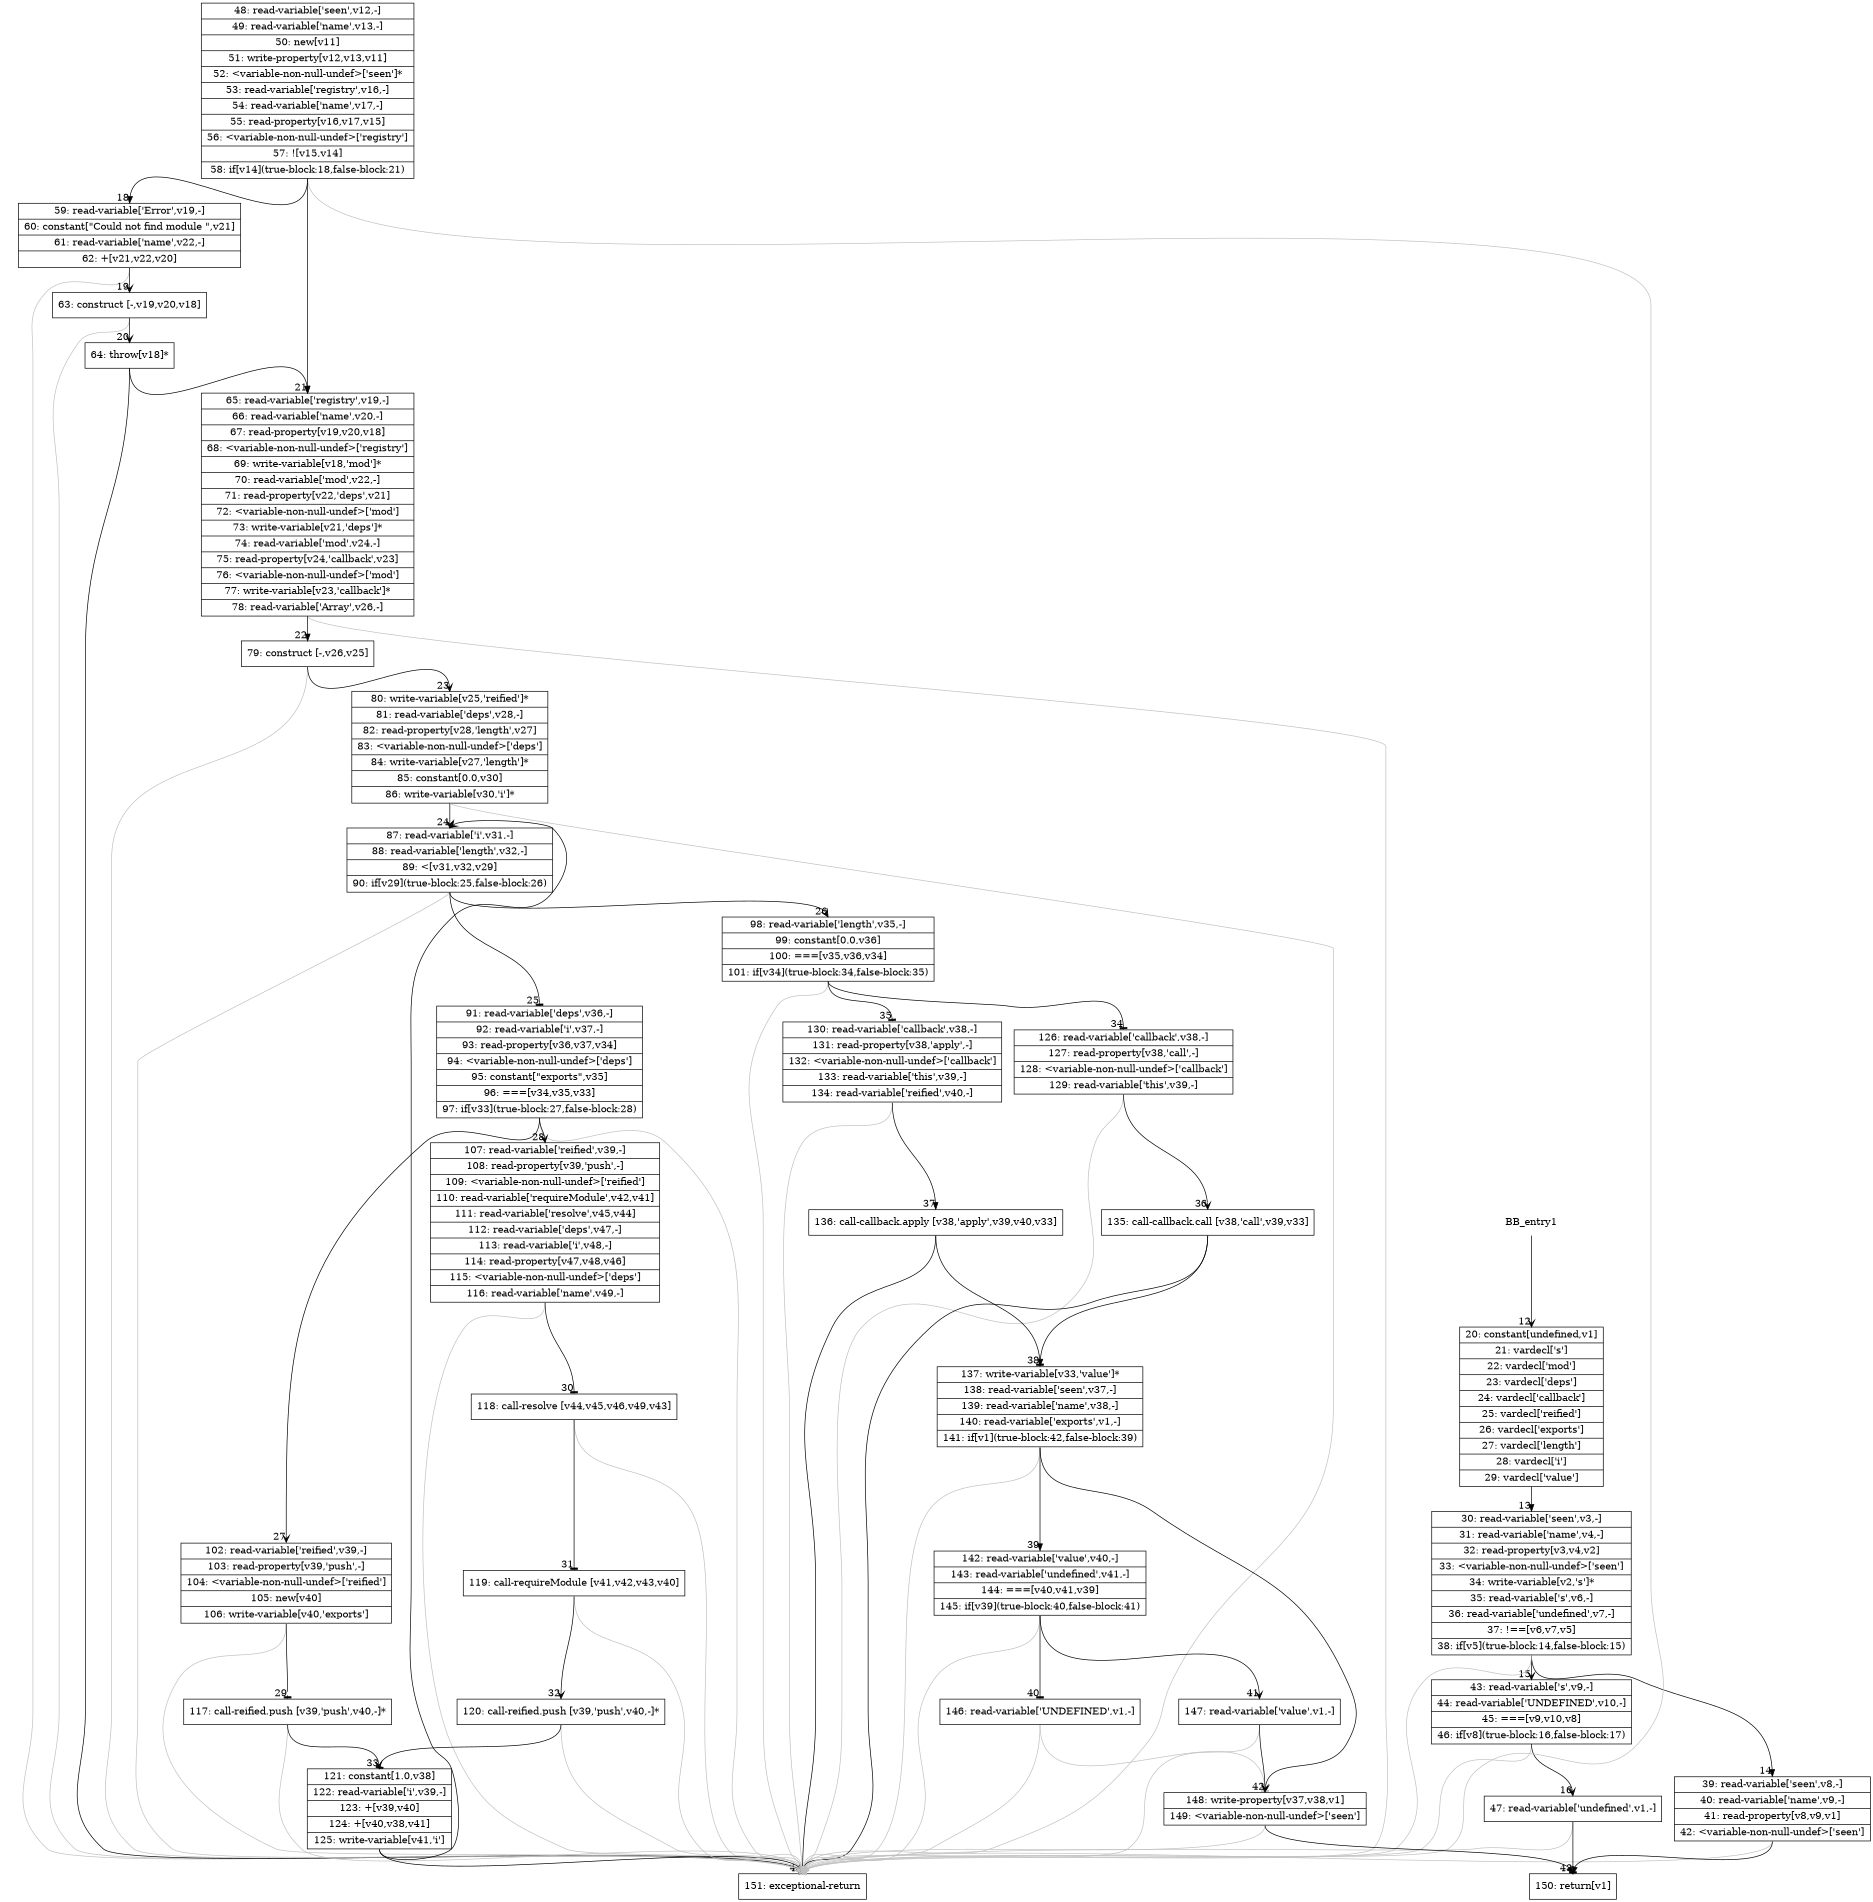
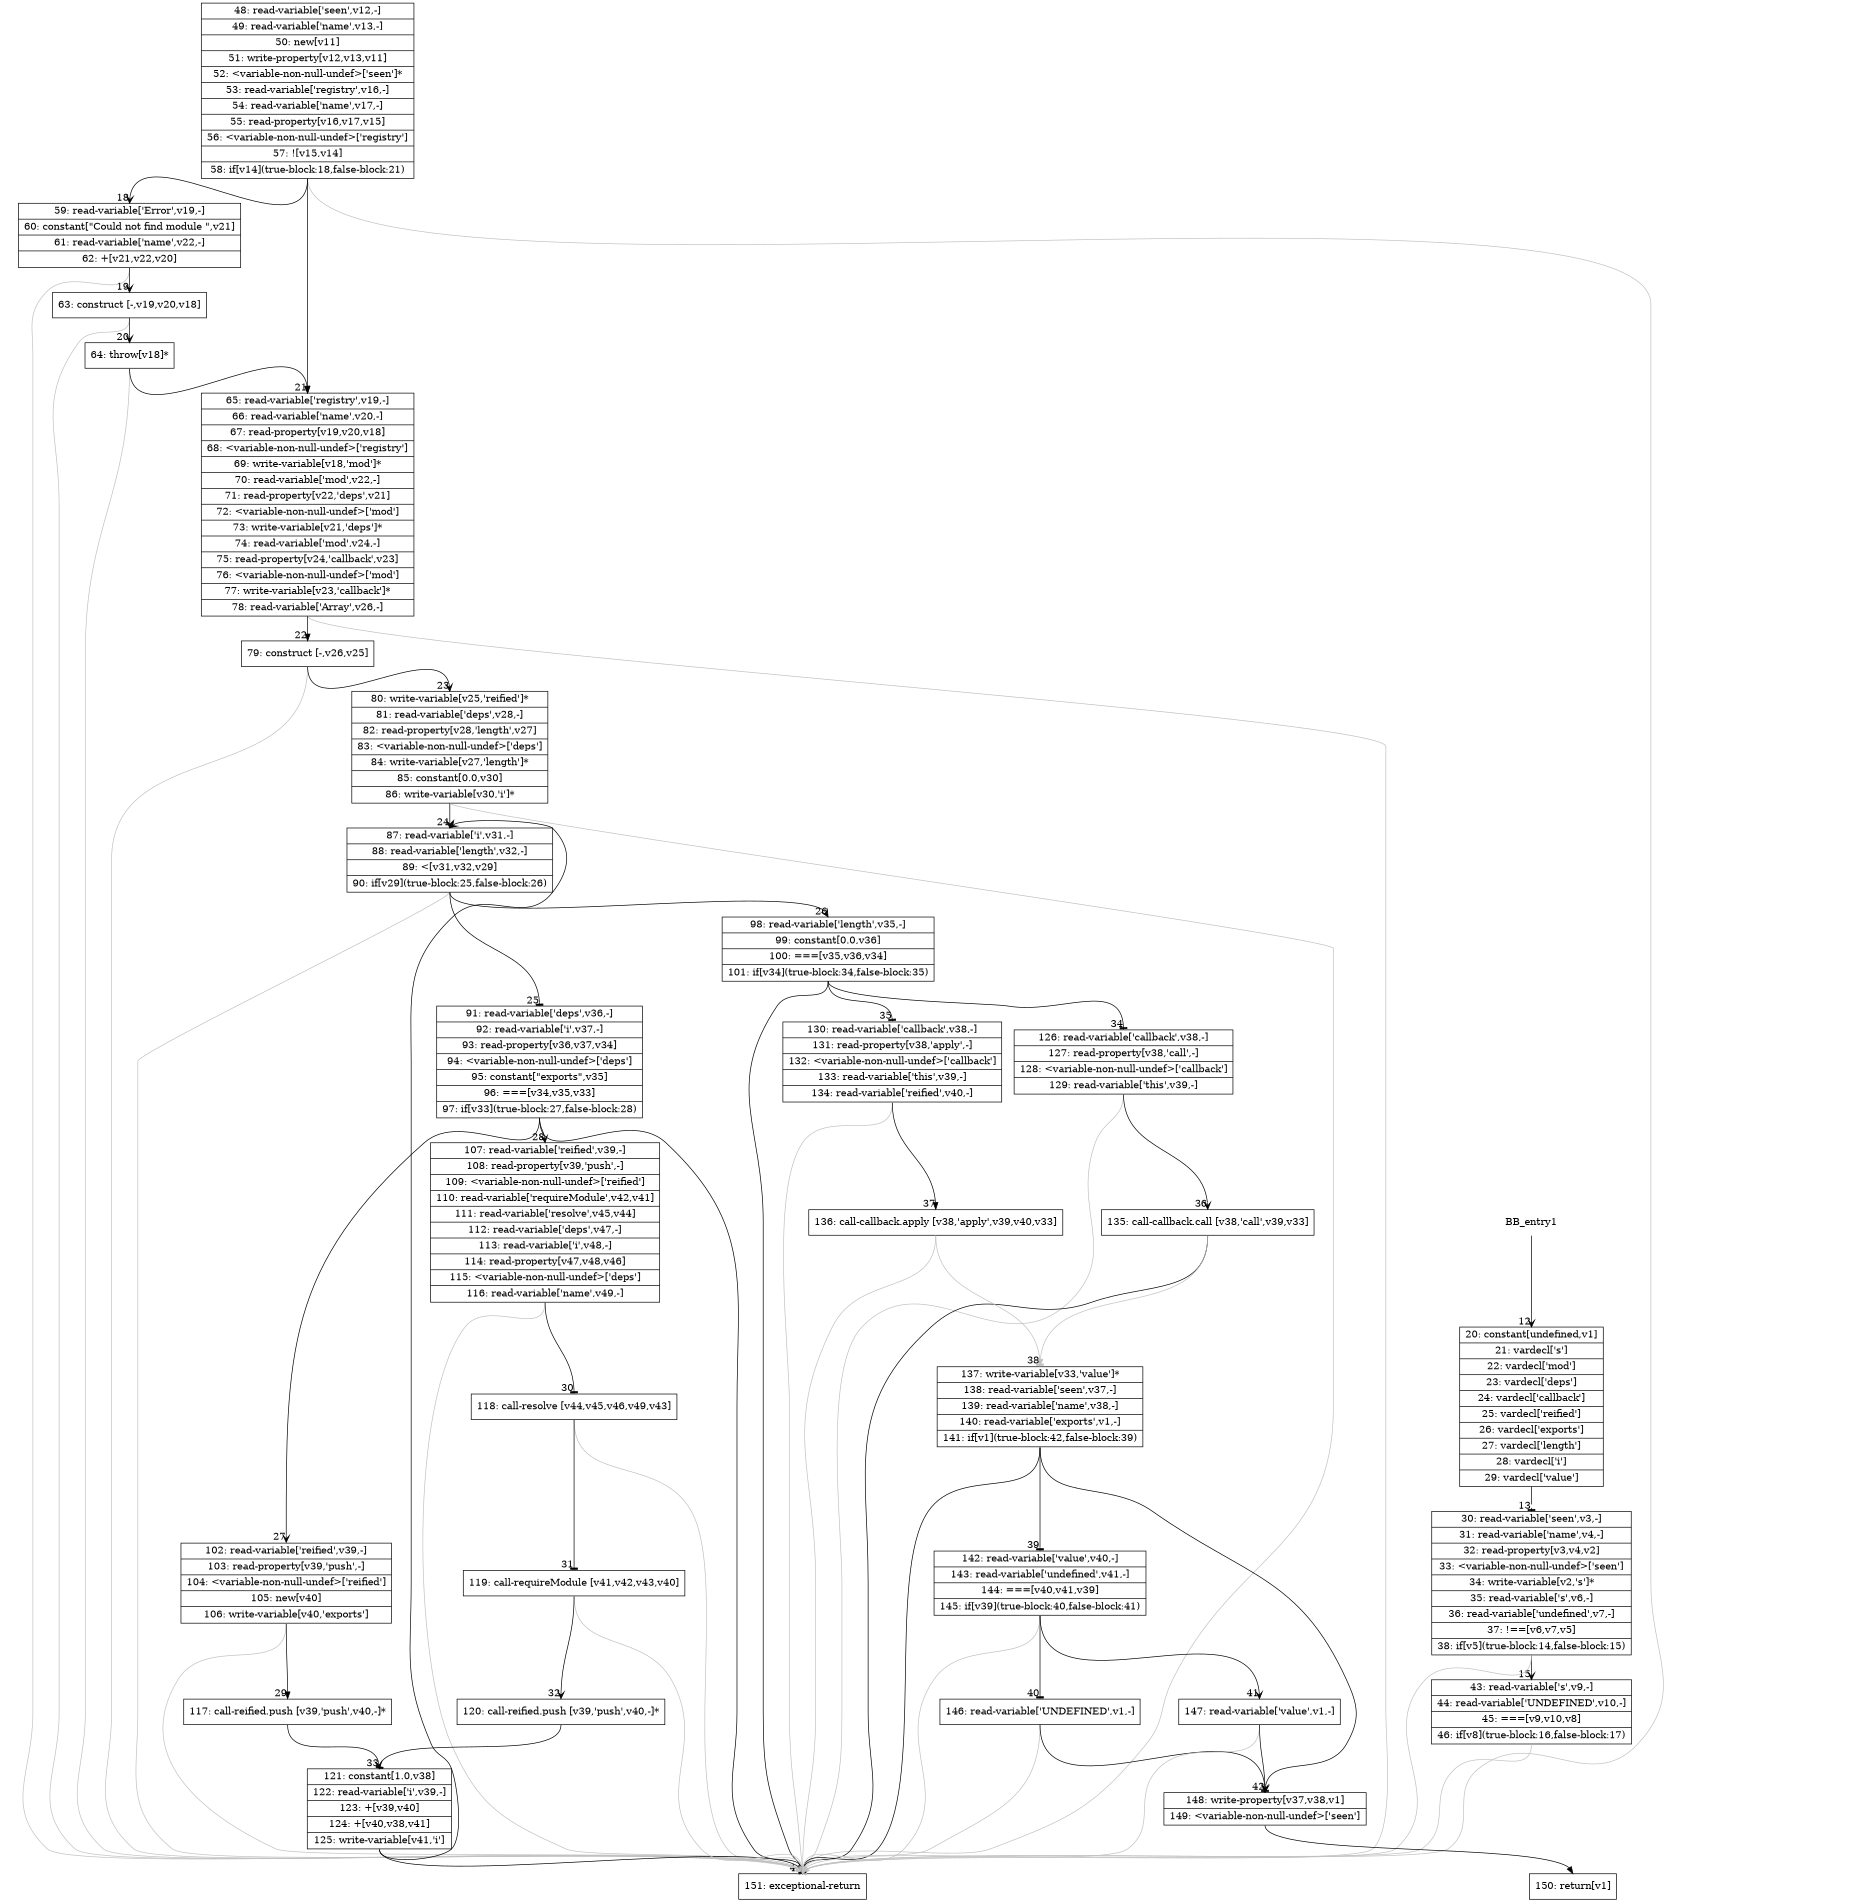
edge "48: read-variable['seen',v12,-]" -> "59: read-variable['Error',v19,-]": arrowhead normal -> vee
edge "136: call-callback.apply [v38,'apply',v39,v40,v33]" -> "137: write-variable[v33,'value']*": color black -> gray
edge "135: call-callback.call [v38,'call',v39,v33]" -> "137: write-variable[v33,'value']*": color black -> gray
edge "98: read-variable['length',v35,-]" -> "151: exceptional-return": color gray -> black
edge "91: read-variable['deps',v36,-]" -> "151: exceptional-return": color gray -> black
edge "64: throw[v18]*" -> "151: exceptional-return": color black -> gray
edge "20: constant[undefined,v1]" -> "30: read-variable['seen',v3,-]": arrowhead normal -> tee
edge "137: write-variable[v33,'value']*" -> "142: read-variable['value',v40,-]": arrowhead normal -> tee
edge "136: call-callback.apply [v38,'apply',v39,v40,v33]" -> "151: exceptional-return": color black -> gray
edge "137: write-variable[v33,'value']*" -> "151: exceptional-return": color gray -> black
edge "102: read-variable['reified',v39,-]" -> "117: call-reified.push [v39,'push',v40,-]*": arrowhead tee -> normal
edge "146: read-variable['UNDEFINED',v1,-]" -> "148: write-property[v37,v38,v1]": color gray -> black
node "47: read-variable['undefined',v1,-]": removed
node "39: read-variable['seen',v8,-]": removed
edge "120: call-reified.push [v39,'push',v40,-]*" -> "151: exceptional-return": removed
edge "148: write-property[v37,v38,v1]" -> "151: exceptional-return": removed
edge "117: call-reified.push [v39,'push',v40,-]*" -> "151: exceptional-return": removed
